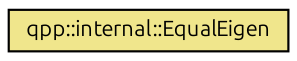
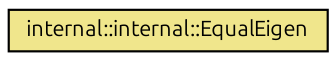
node "qpp::internal::EqualEigen": label "qpp::internal::EqualEigen" -> "internal::internal::EqualEigen"
